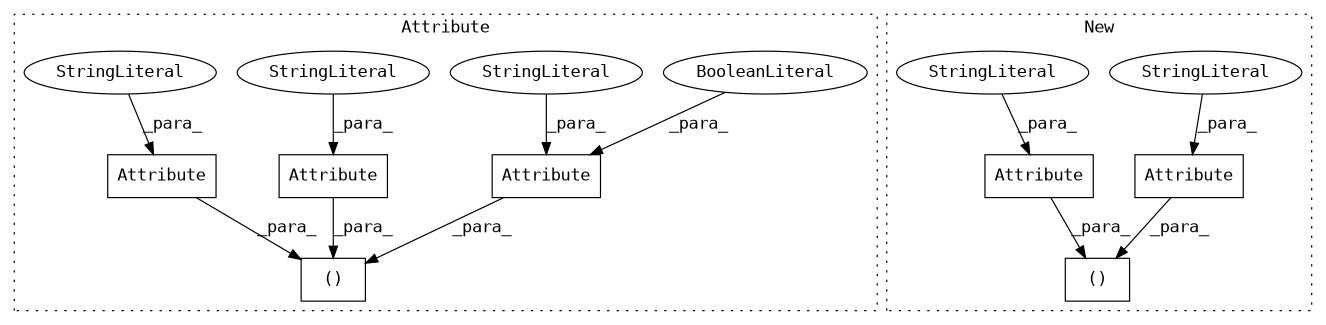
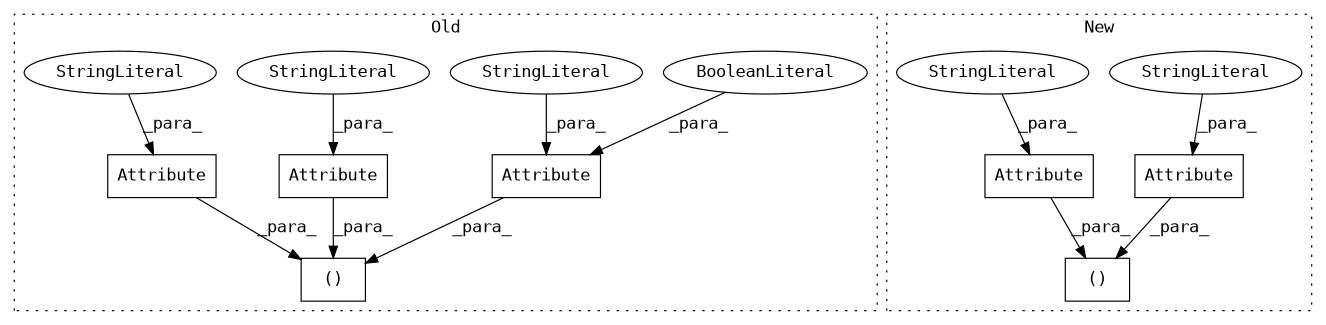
cluster "Attribute": label "Attribute" -> "Old"
